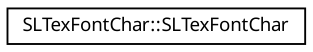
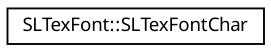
node "SLTexFontChar::SLTexFontChar": label "SLTexFontChar::SLTexFontChar" -> "SLTexFont::SLTexFontChar"
